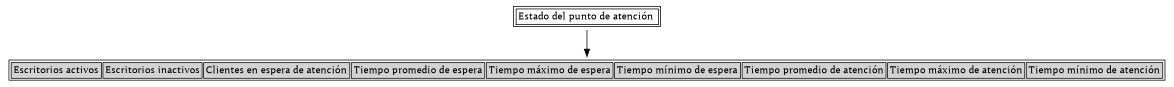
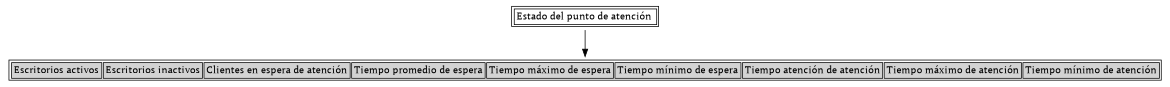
node "Escritorios activos": text "Tiempo promedio de atención" -> "Tiempo atención de atención"
